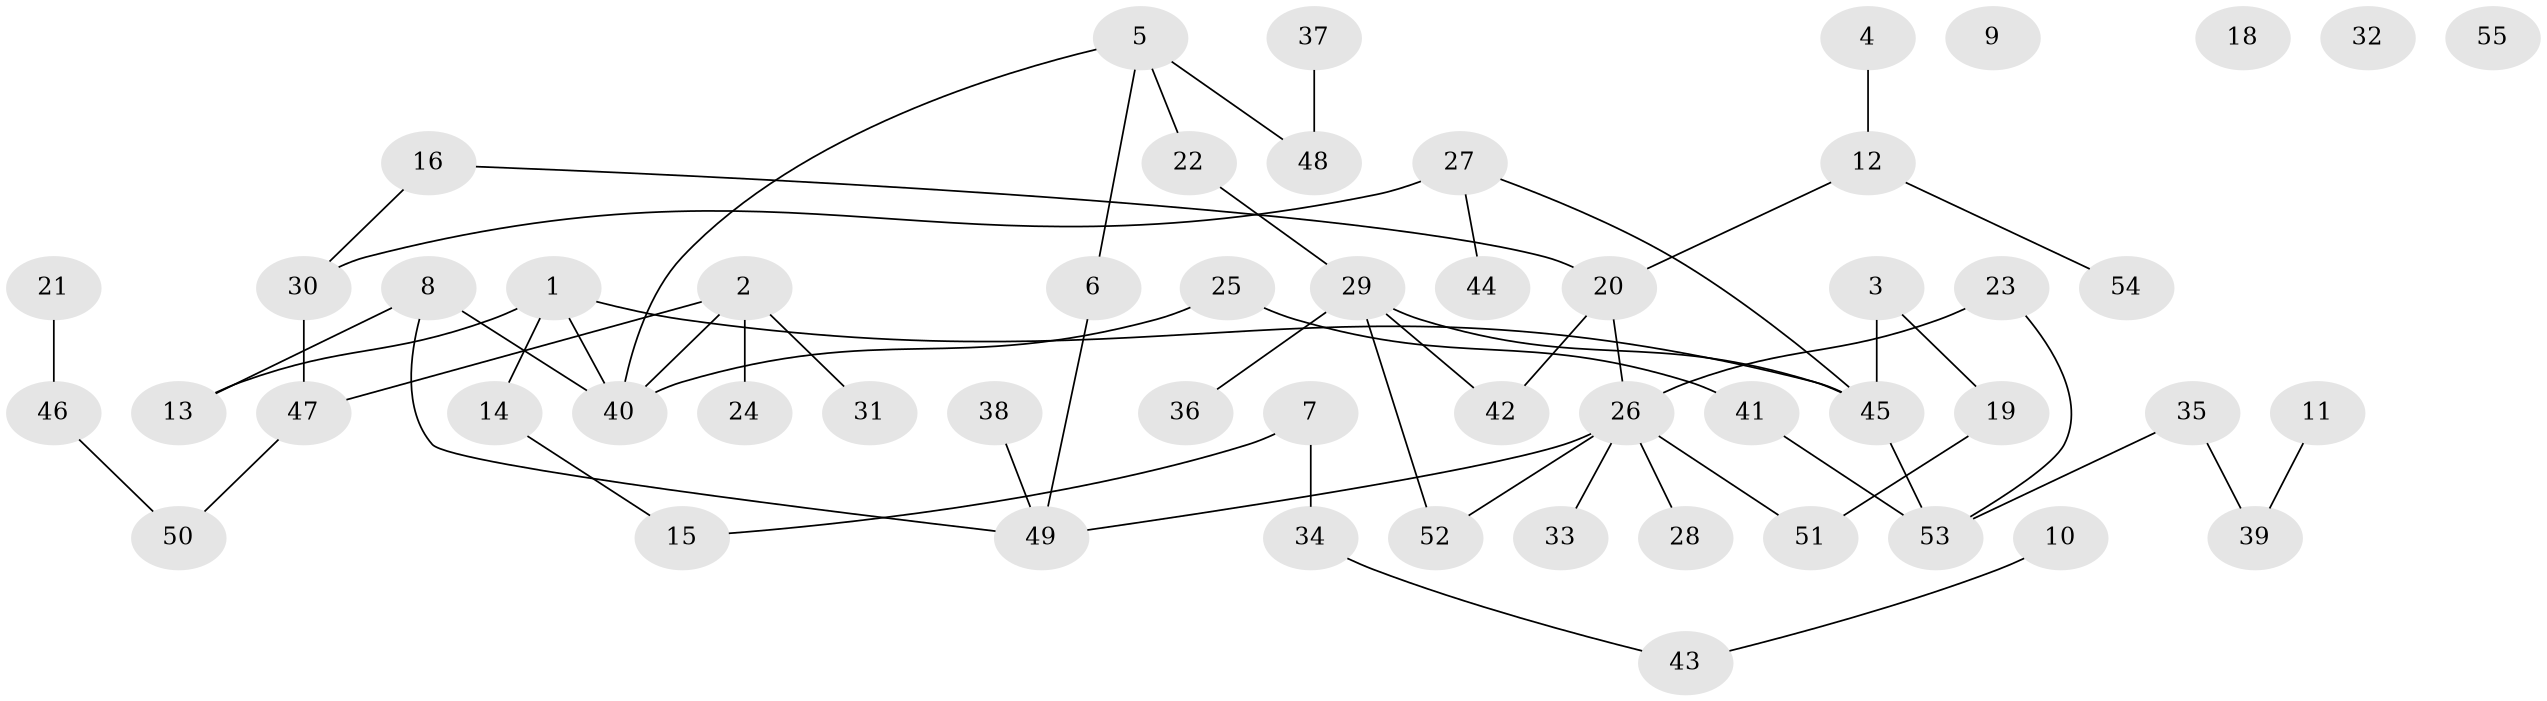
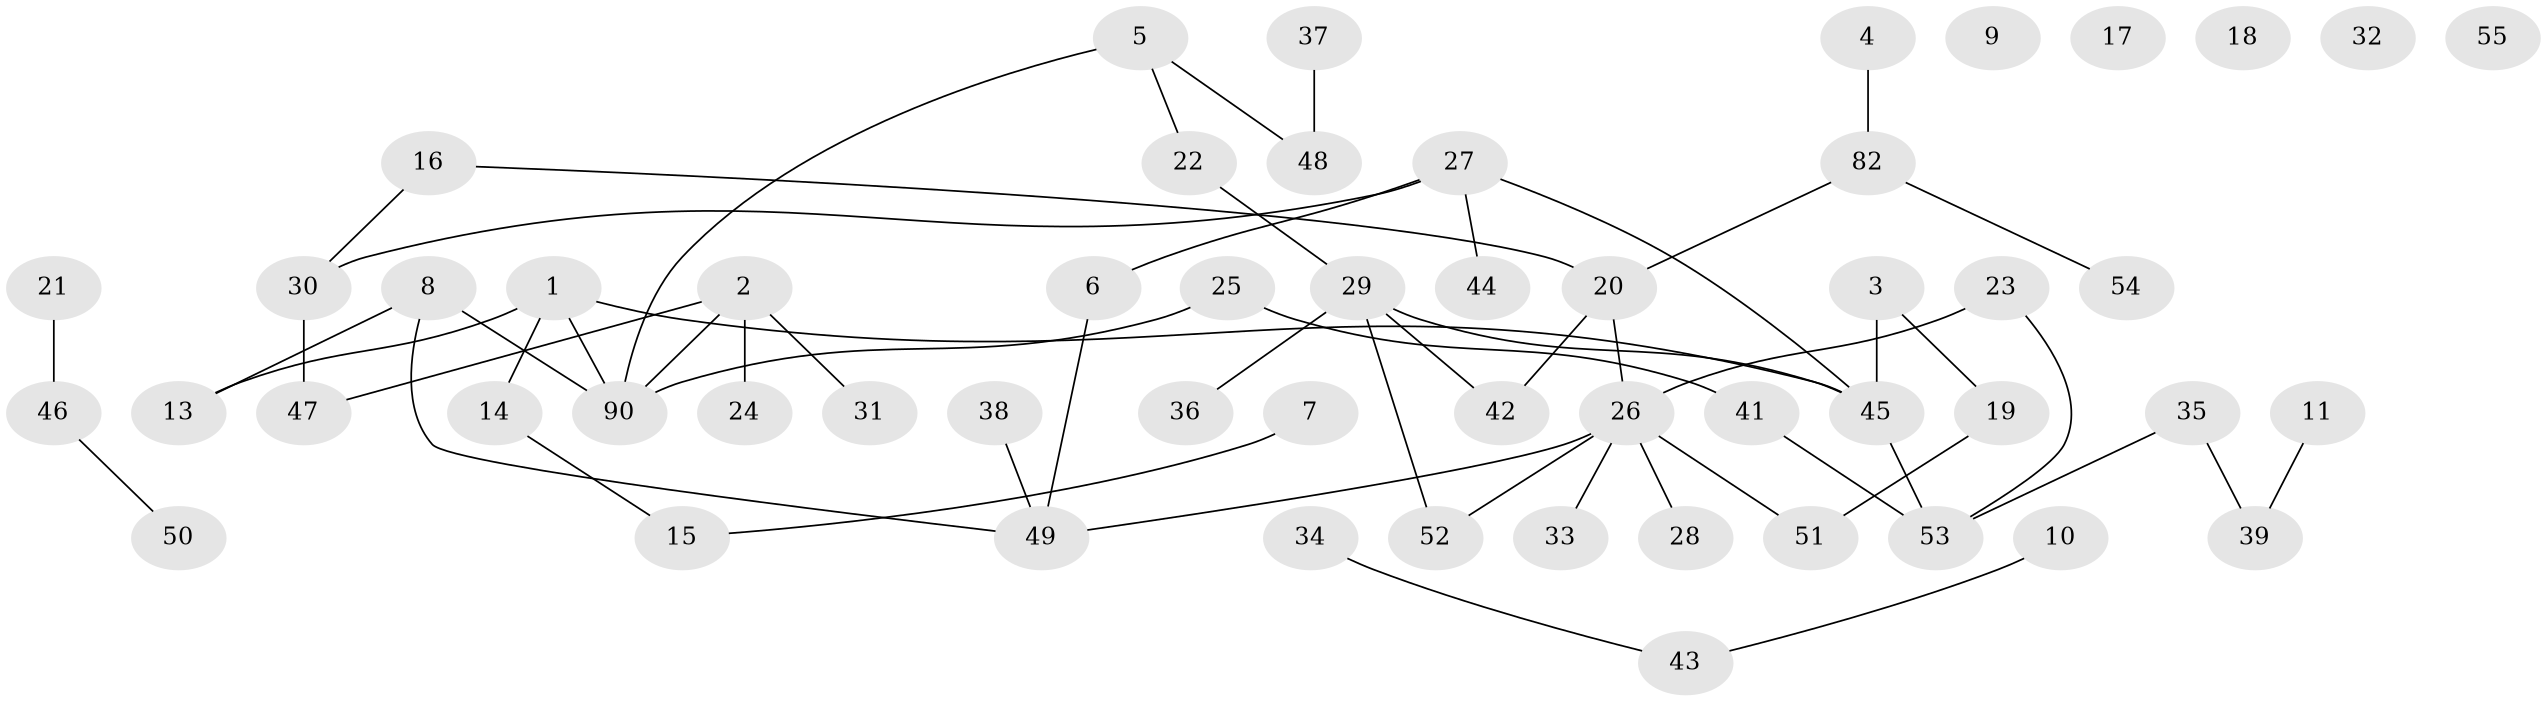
node "17": added
edge "5" -- "6": now "27" -- "6"
node "12": label "12" -> "82"
node "40": label "40" -> "90"
edge "47" -- "50": removed
edge "7" -- "34": removed
